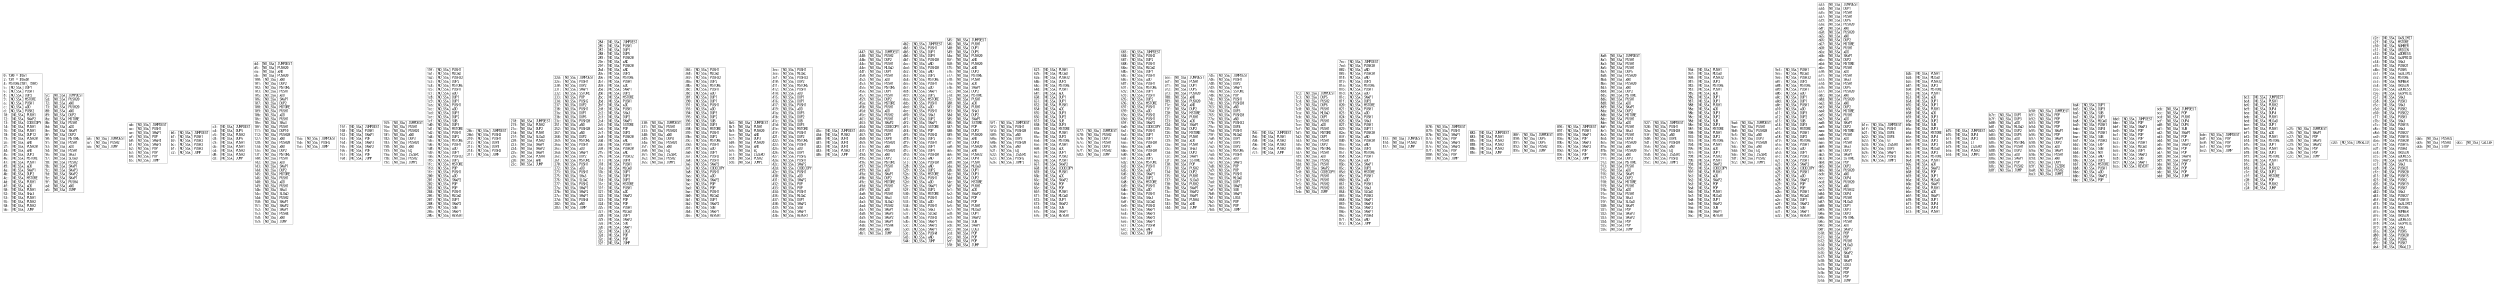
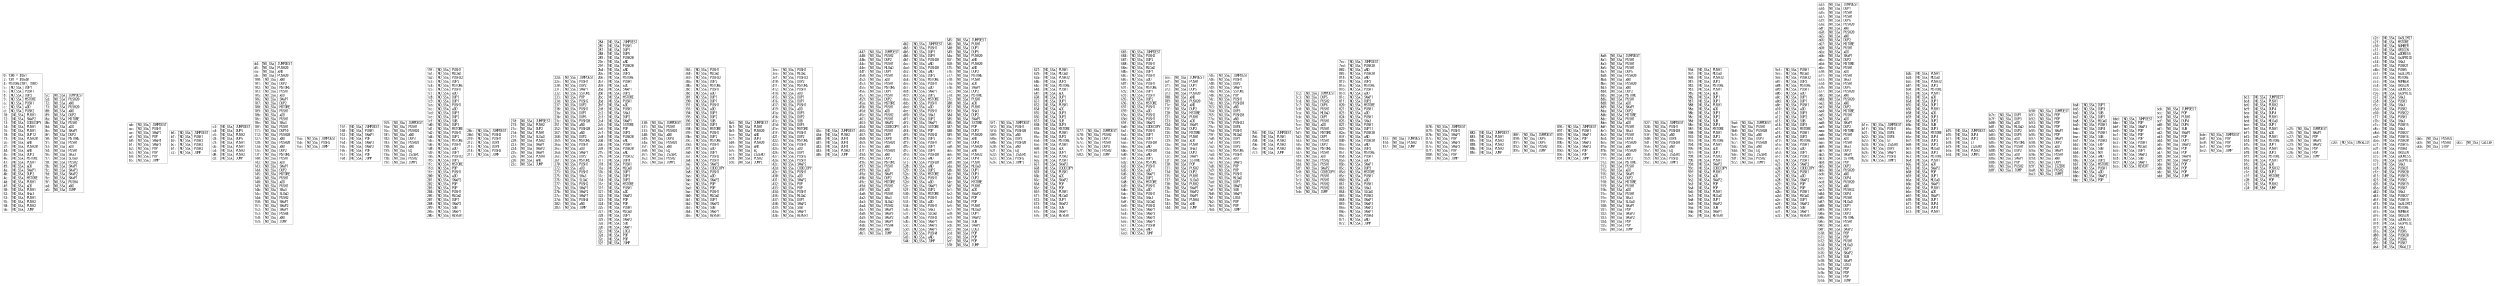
node "a6: [NO_SSA] JUMPDEST a7: [NO_SSA] PUSH2 aa: [NO_SSA] JUMP": removed
